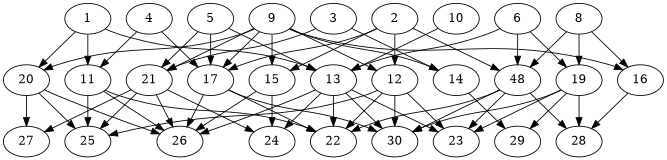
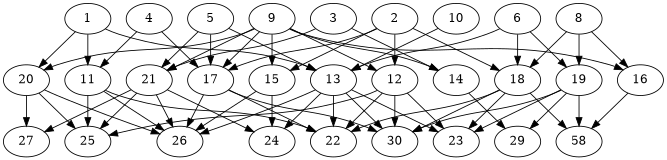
node "48": label "48" -> "18"
node "28": label "28" -> "58"
